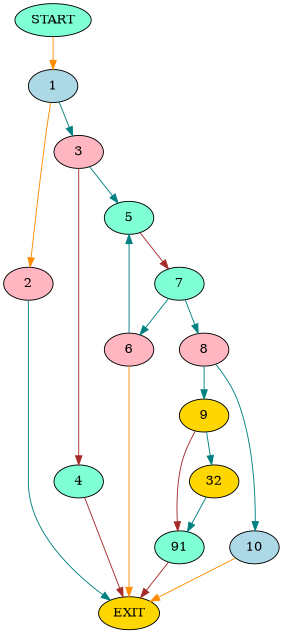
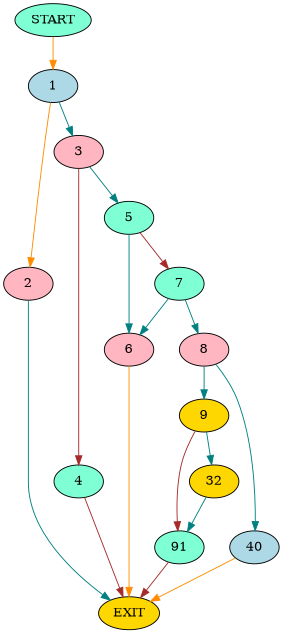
edge "6" -> "5": reversed
node "10": label "10" -> "40"
